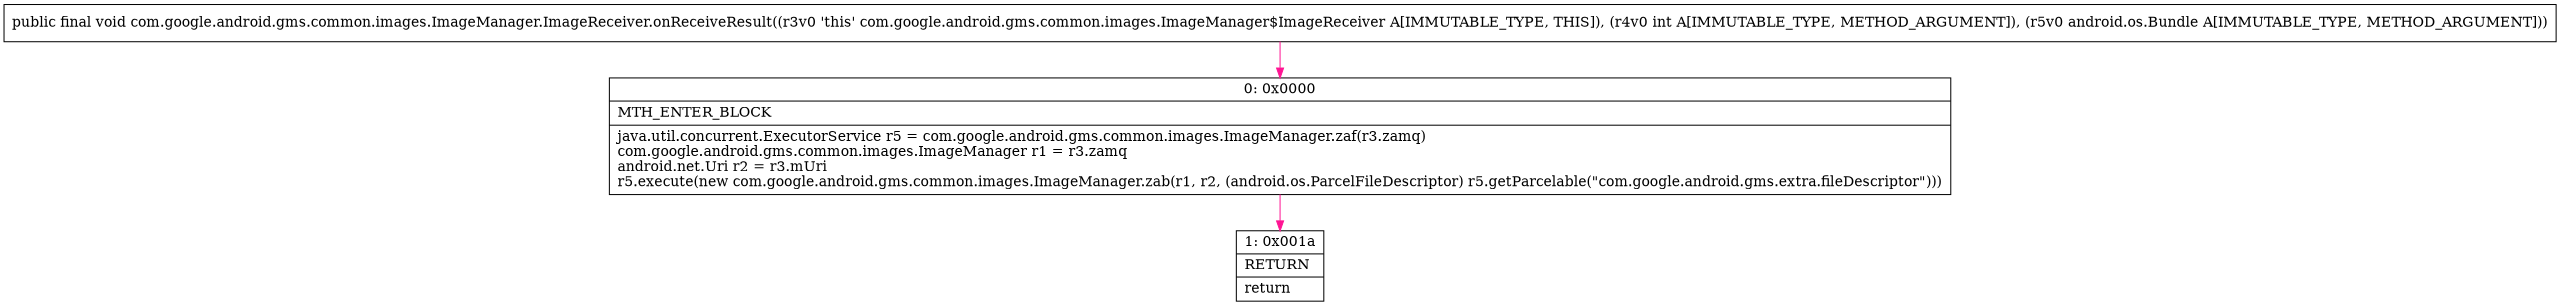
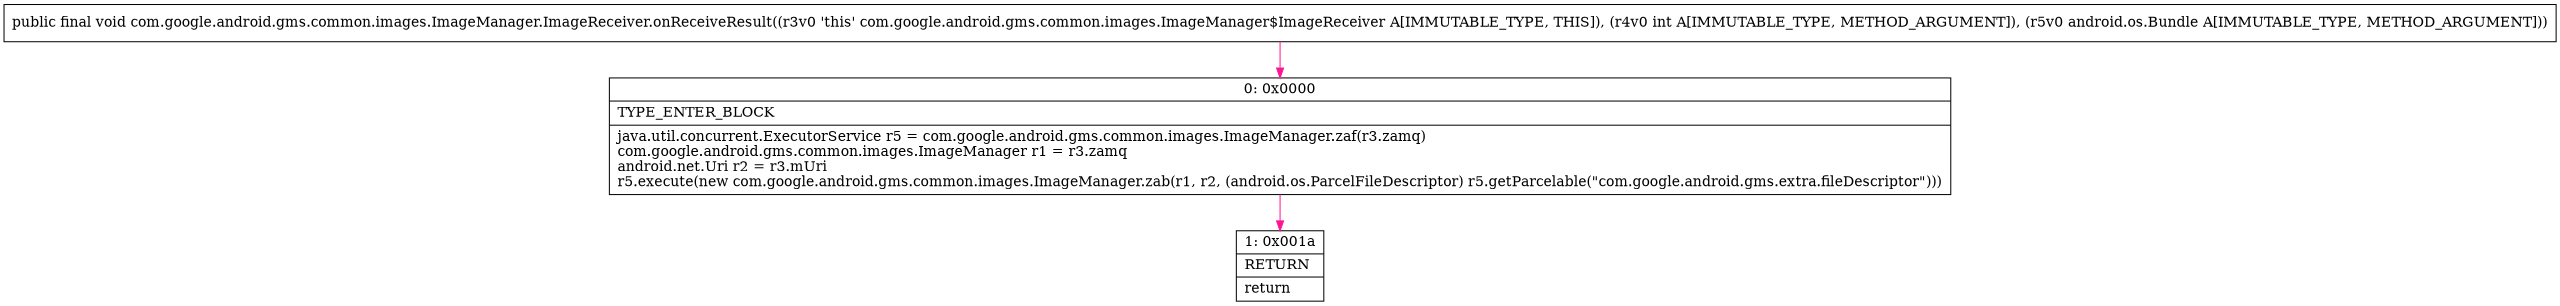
node "0: 0x0000": text "MTH_ENTER_BLOCK" -> "TYPE_ENTER_BLOCK"
